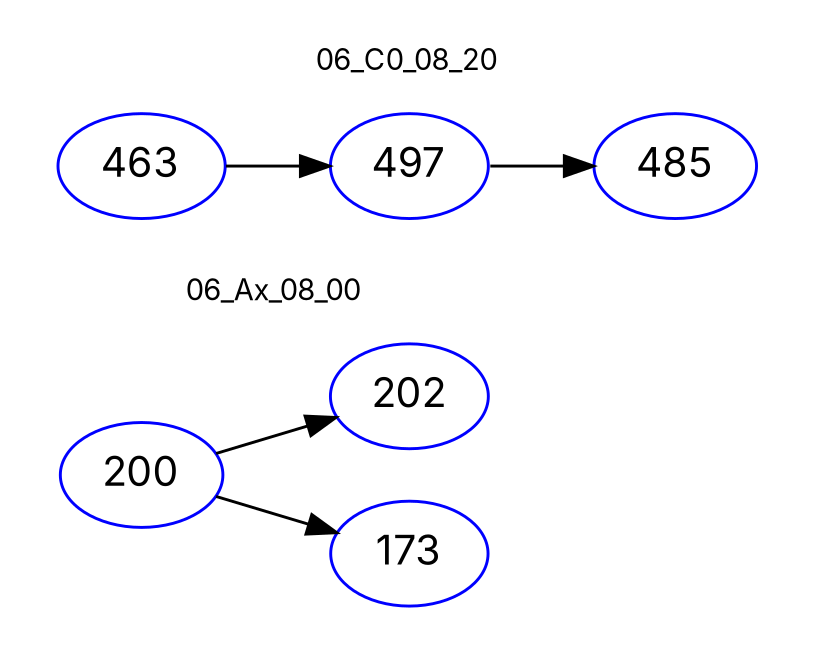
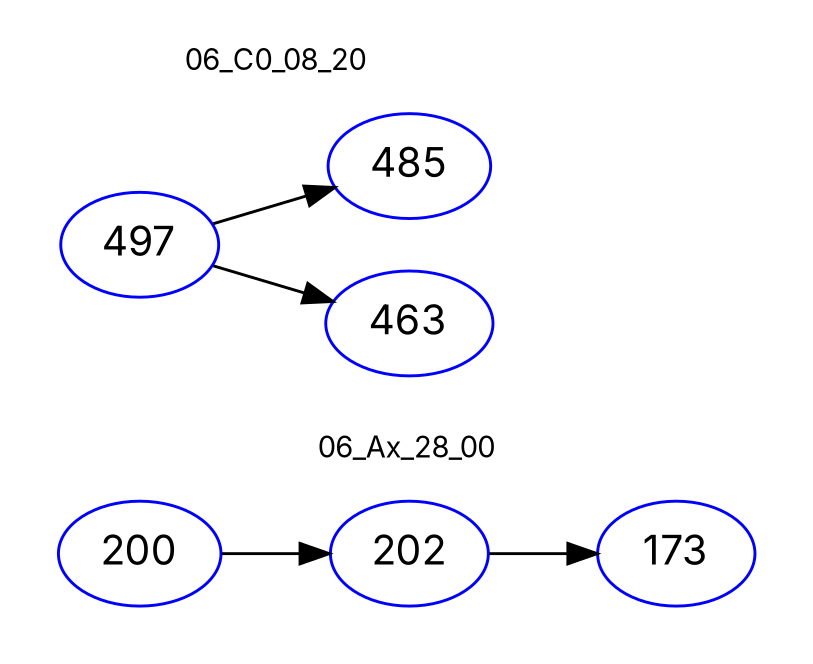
edge "463" -> "497": reversed
cluster "06_Ax_08_00": label "06_Ax_08_00" -> "06_Ax_28_00"
edge "200" -> "173": now "202" -> "173"
